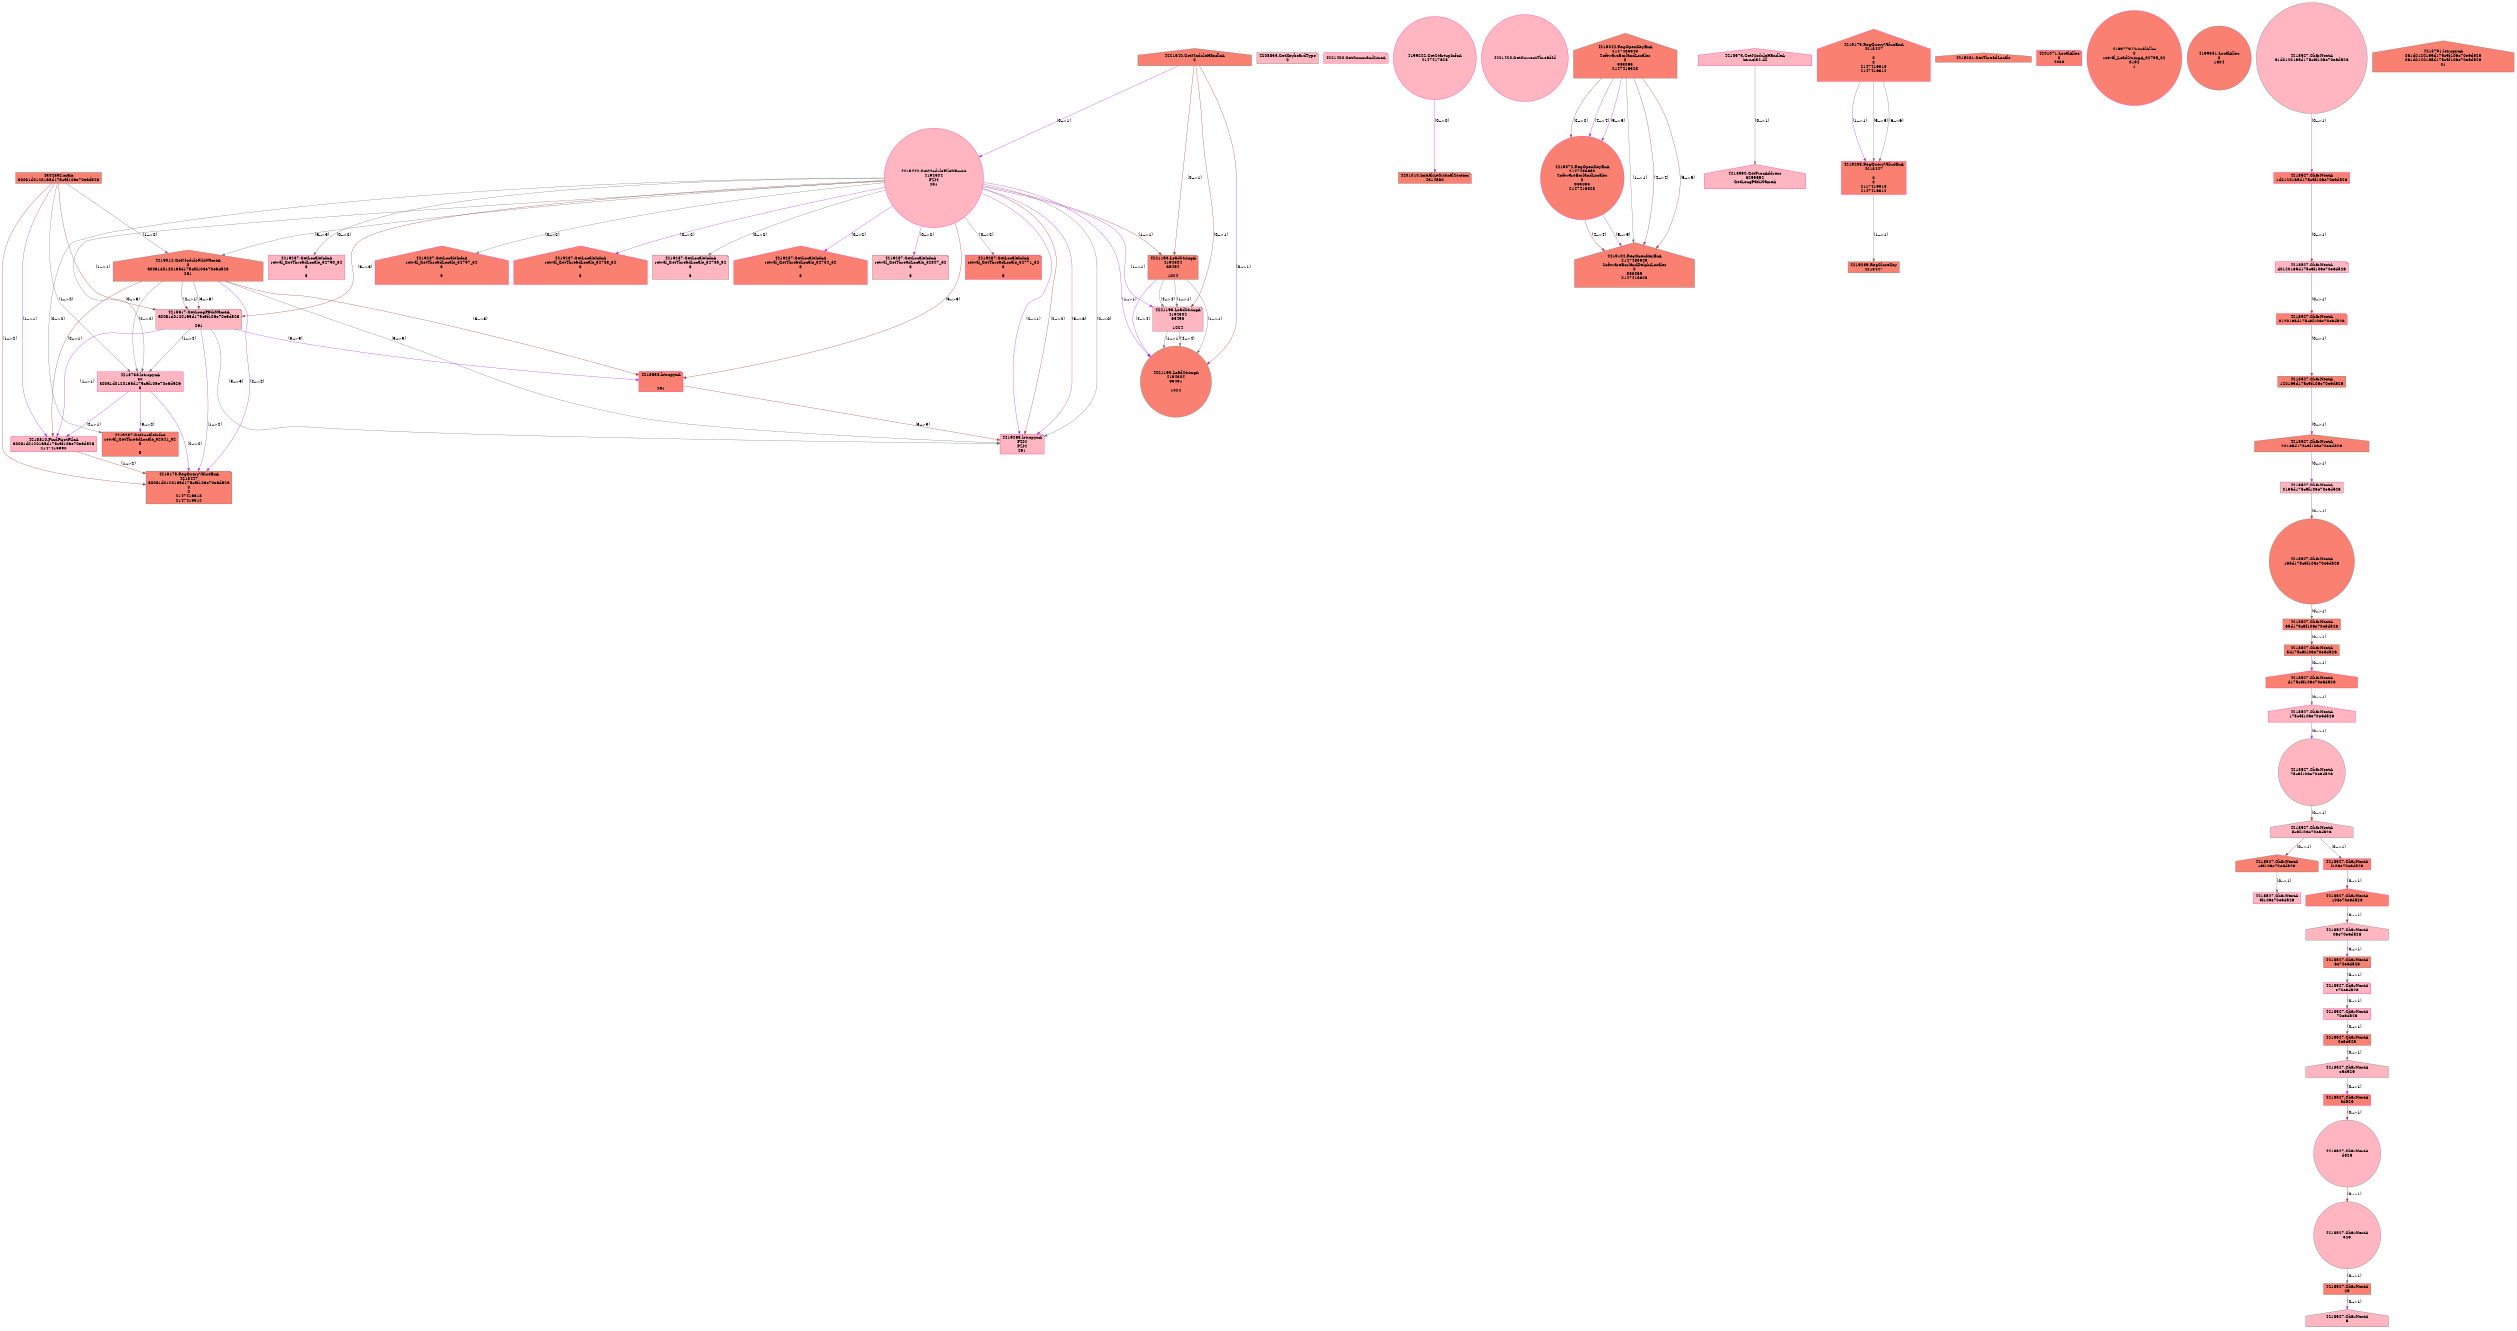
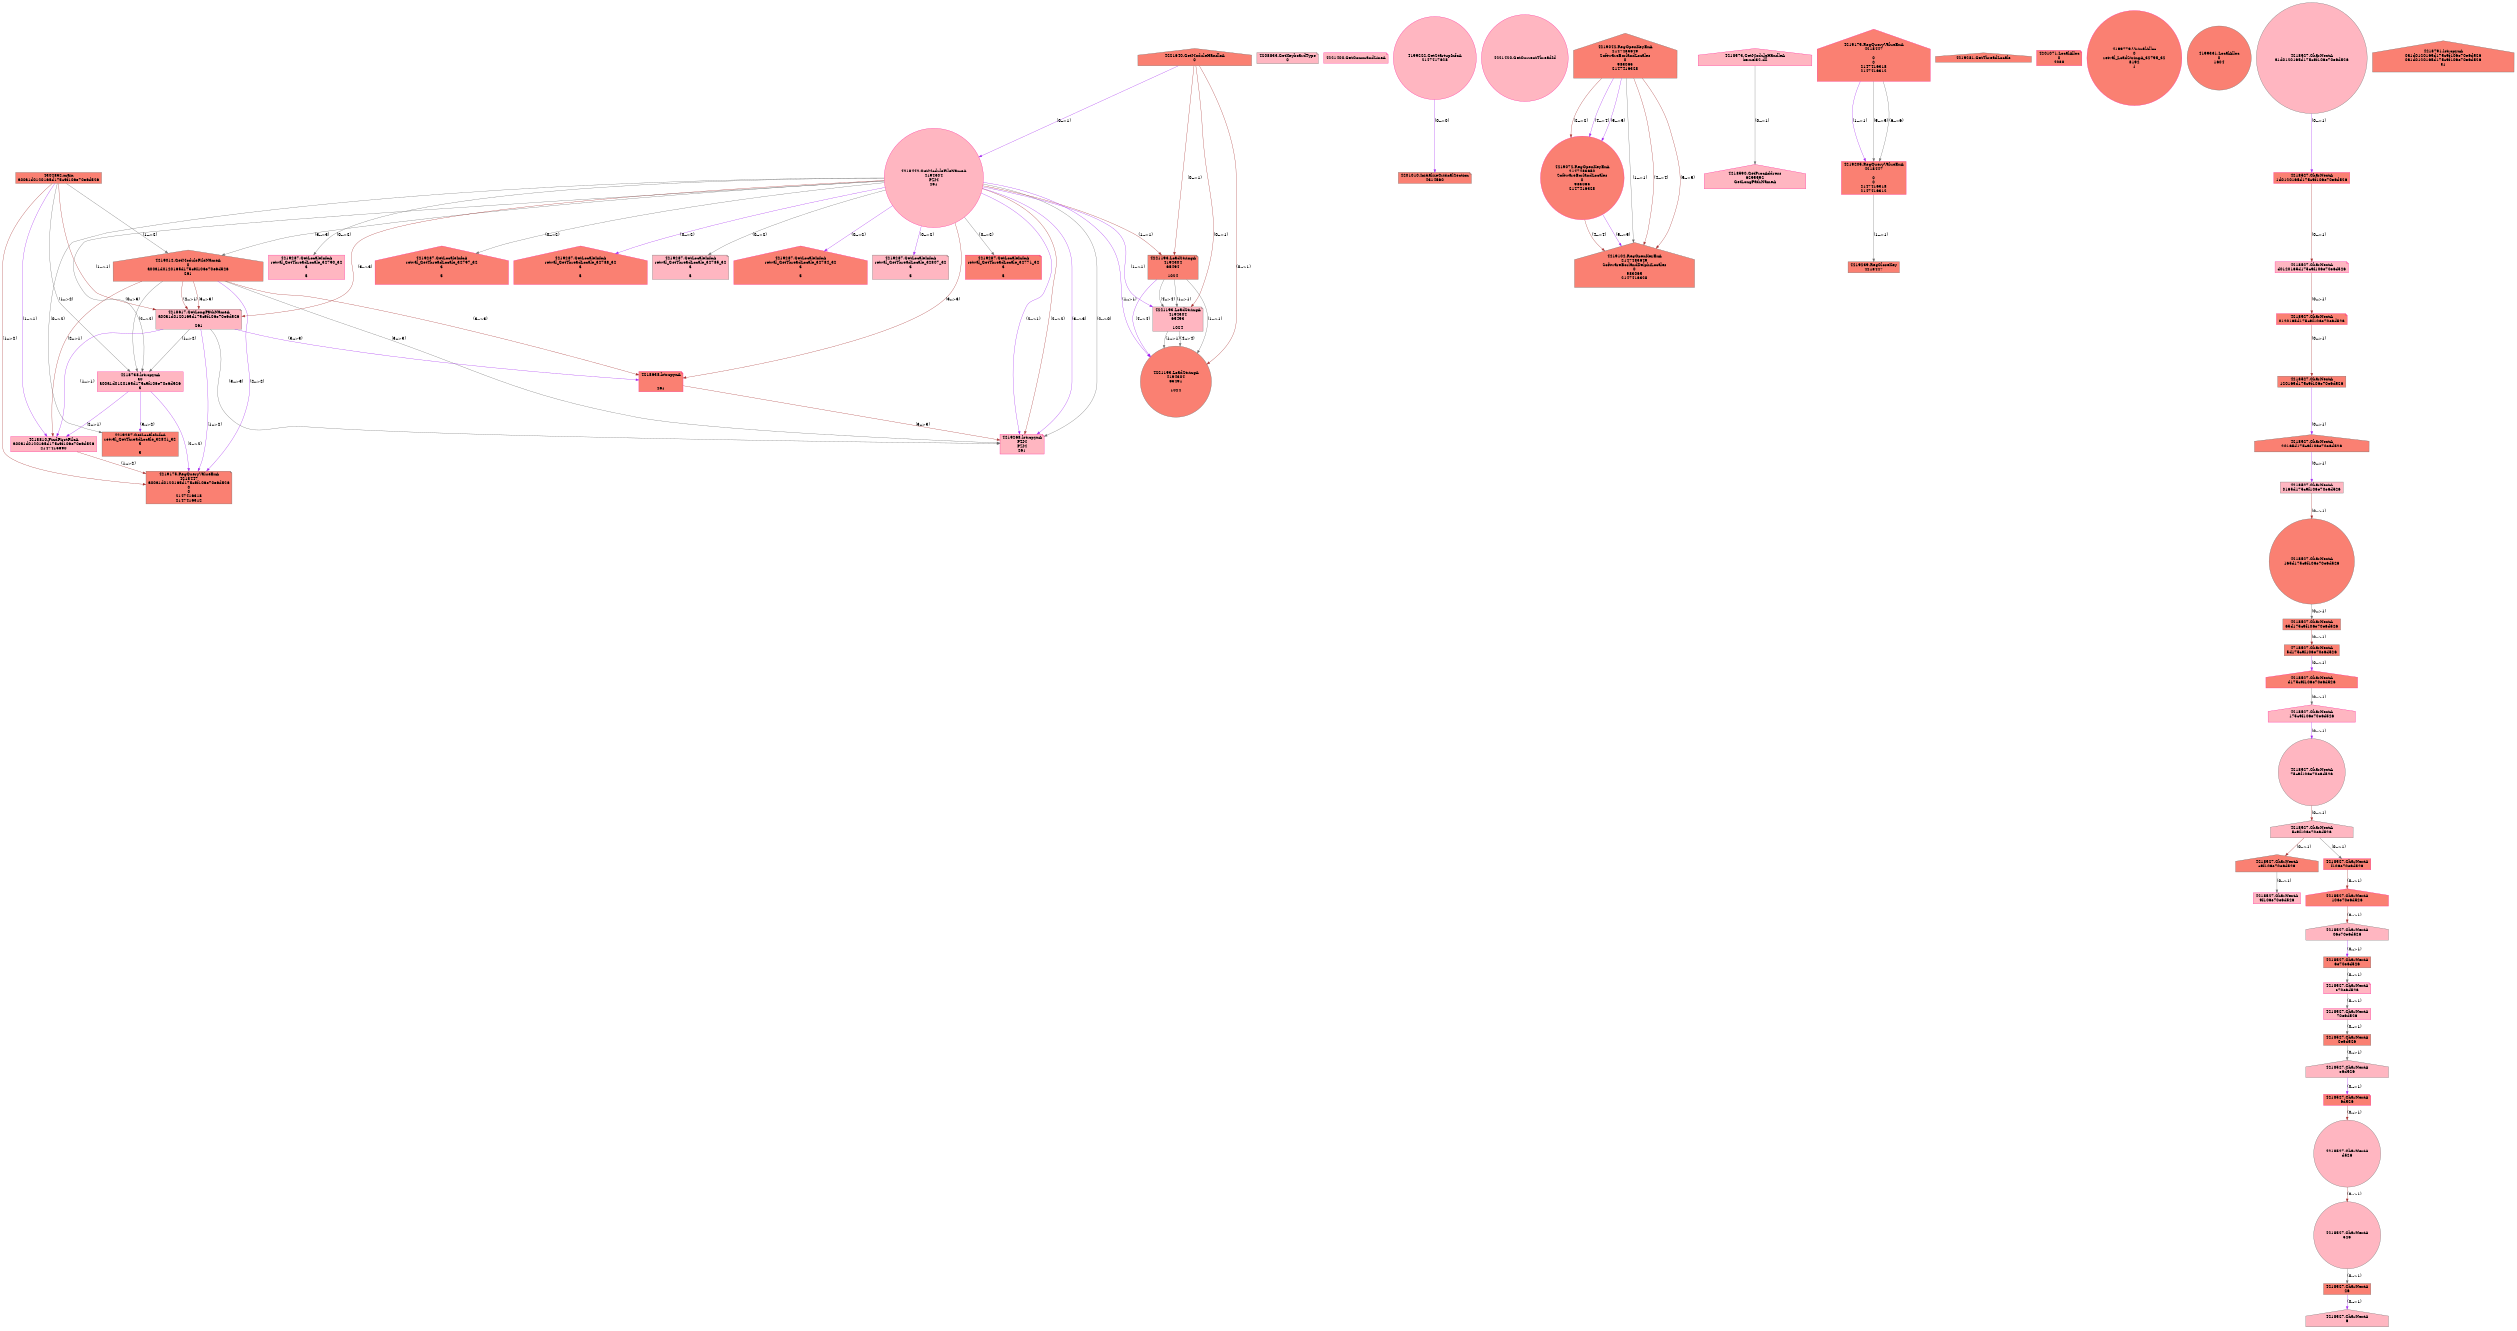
node "4219205.RegQueryValueExA 4218447 0 0 2117416318 2147416312": label "4219205.RegQueryValueExA 4218447 0 0 2117416318 2147416312" -> "4219205.RegQueryValueExA 4218447 0 0 2147416318 2147416312"
node "4218527.CharNextA 5d175c9f106e70e6d526": label "4218527.CharNextA 5d175c9f106e70e6d526" -> "4718527.CharNextA 5d175c9f106e70e6d526"
